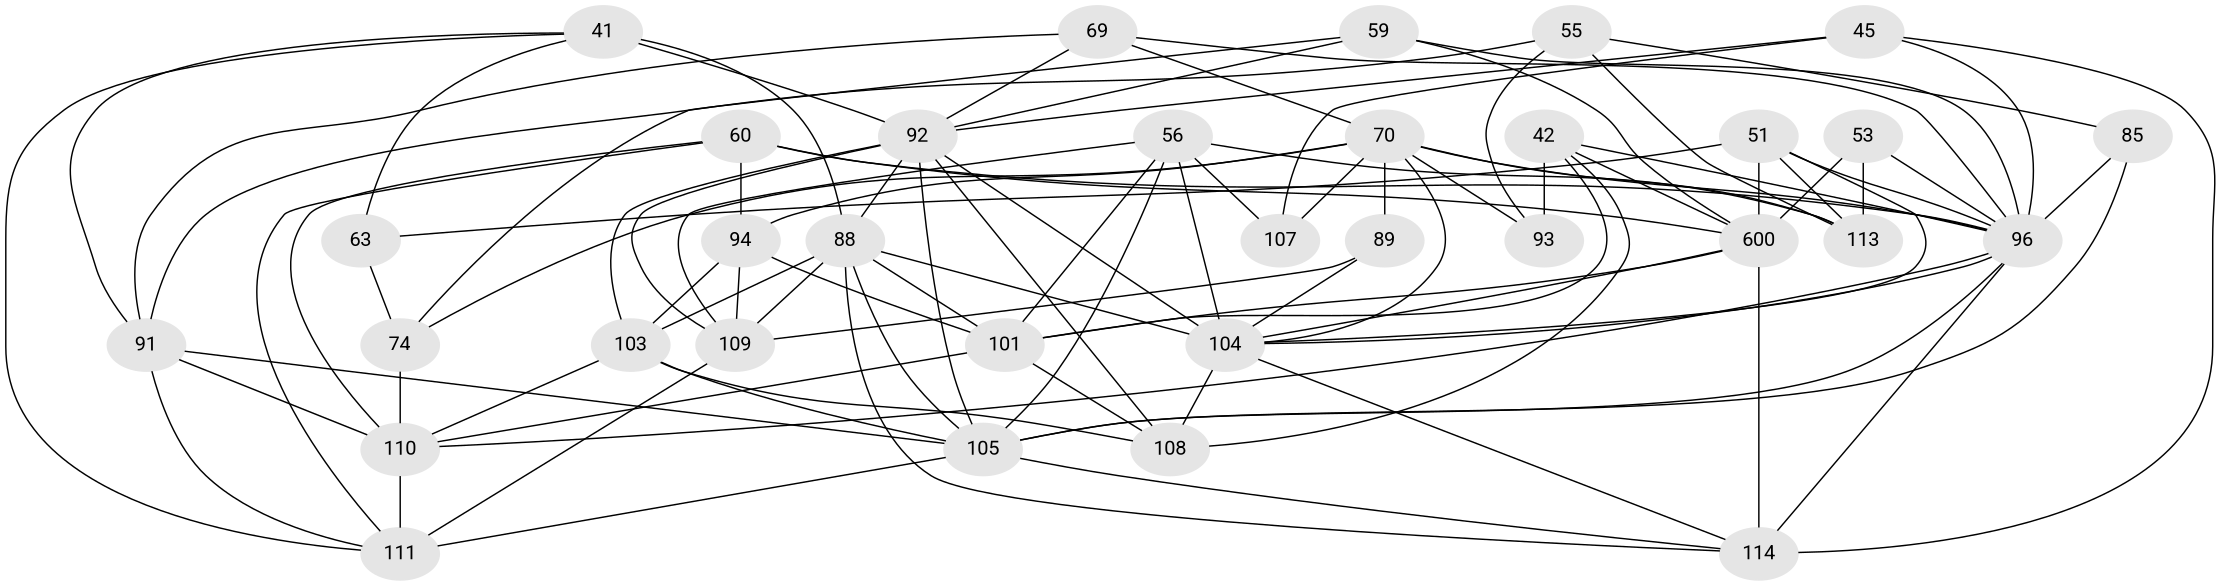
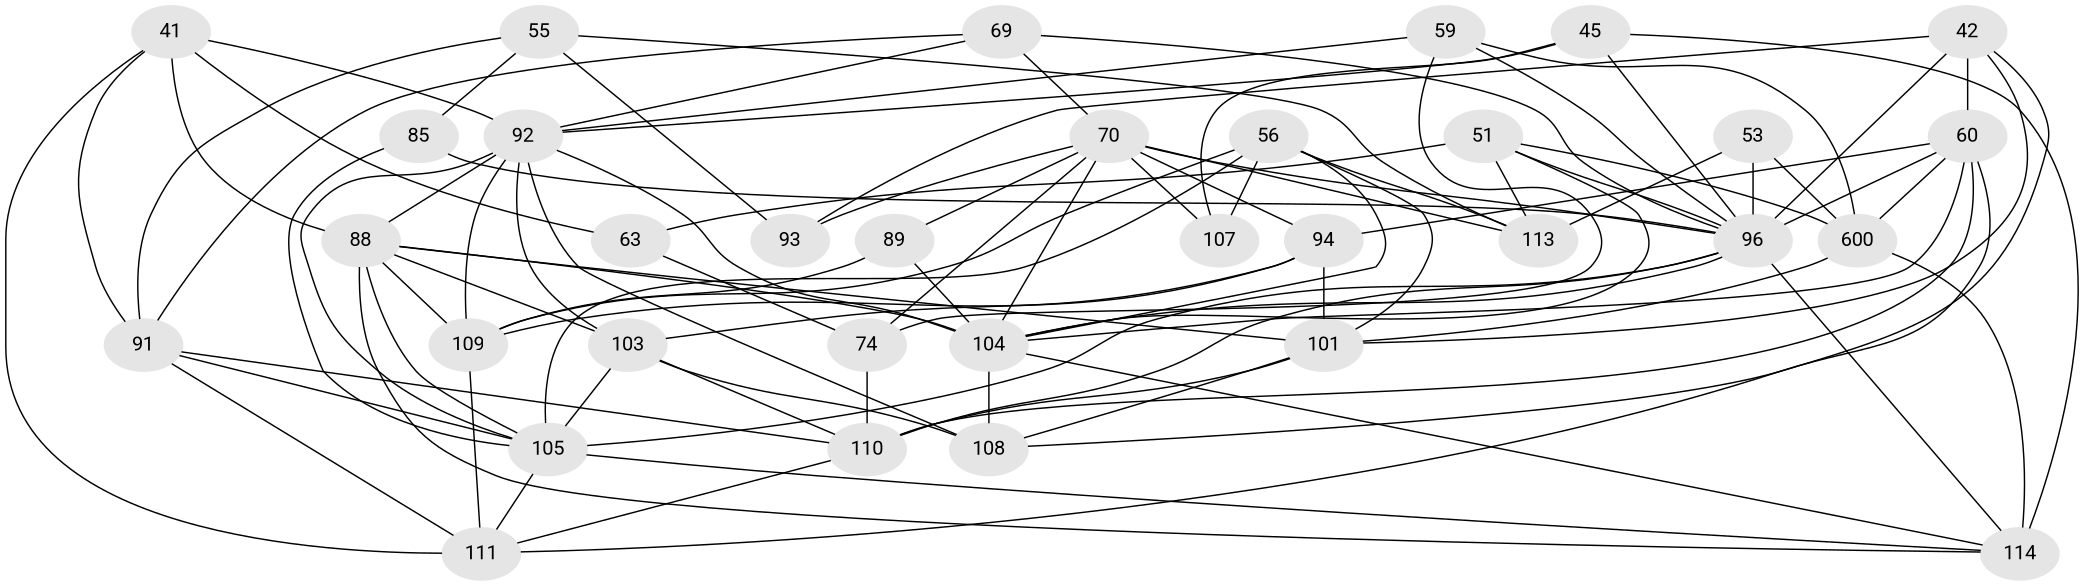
edge "42" -- "600": now "42" -- "60"
edge "600" -- "104": now "60" -- "104"
